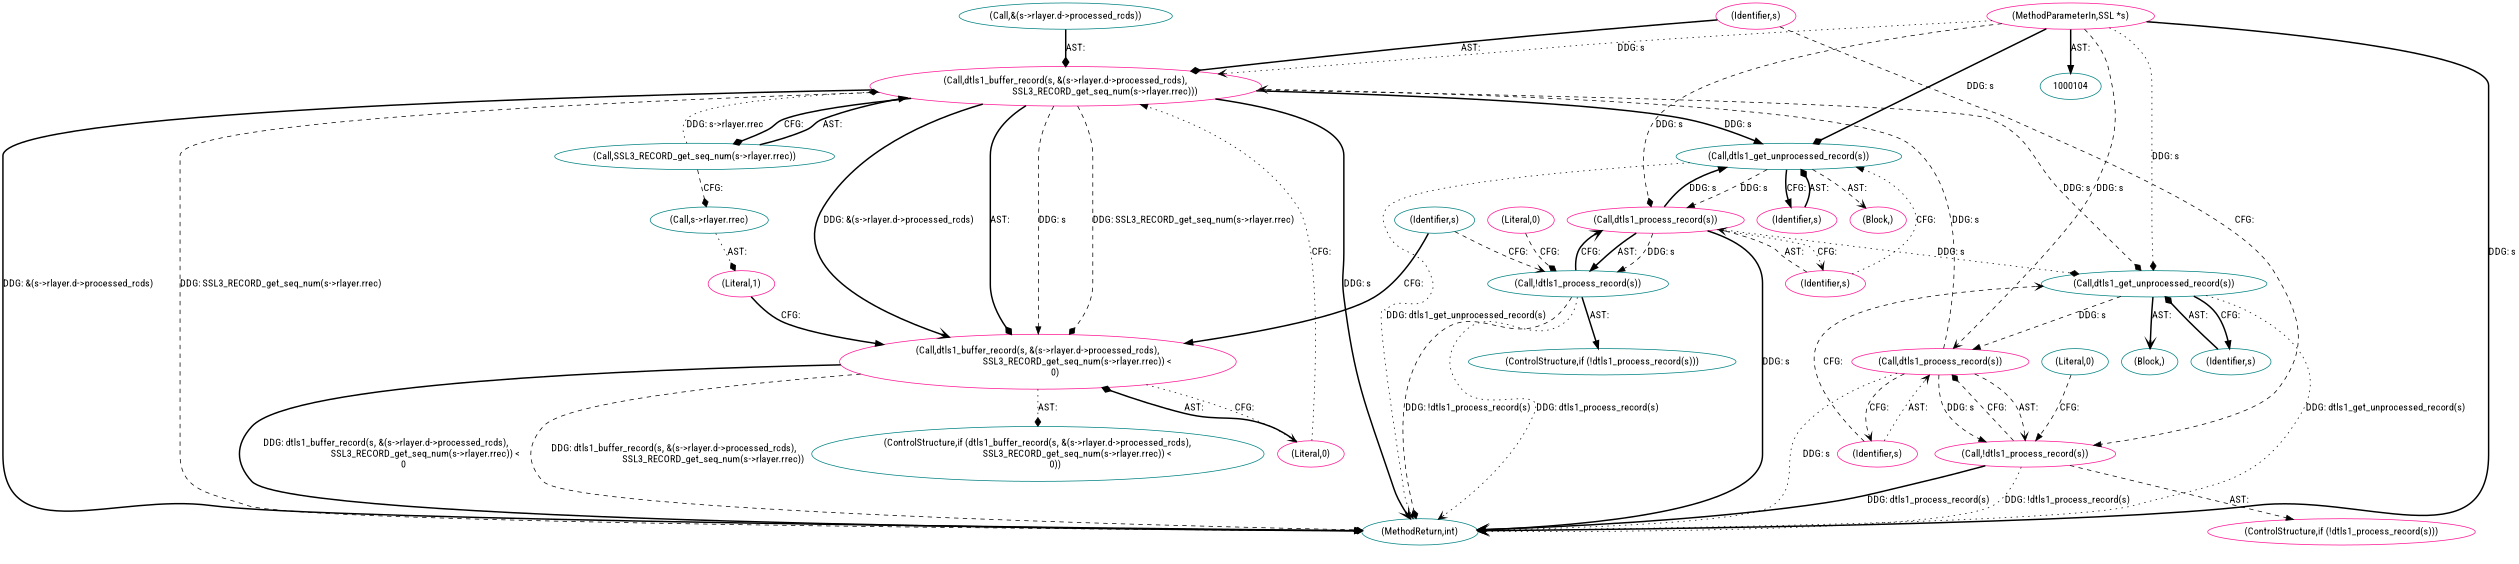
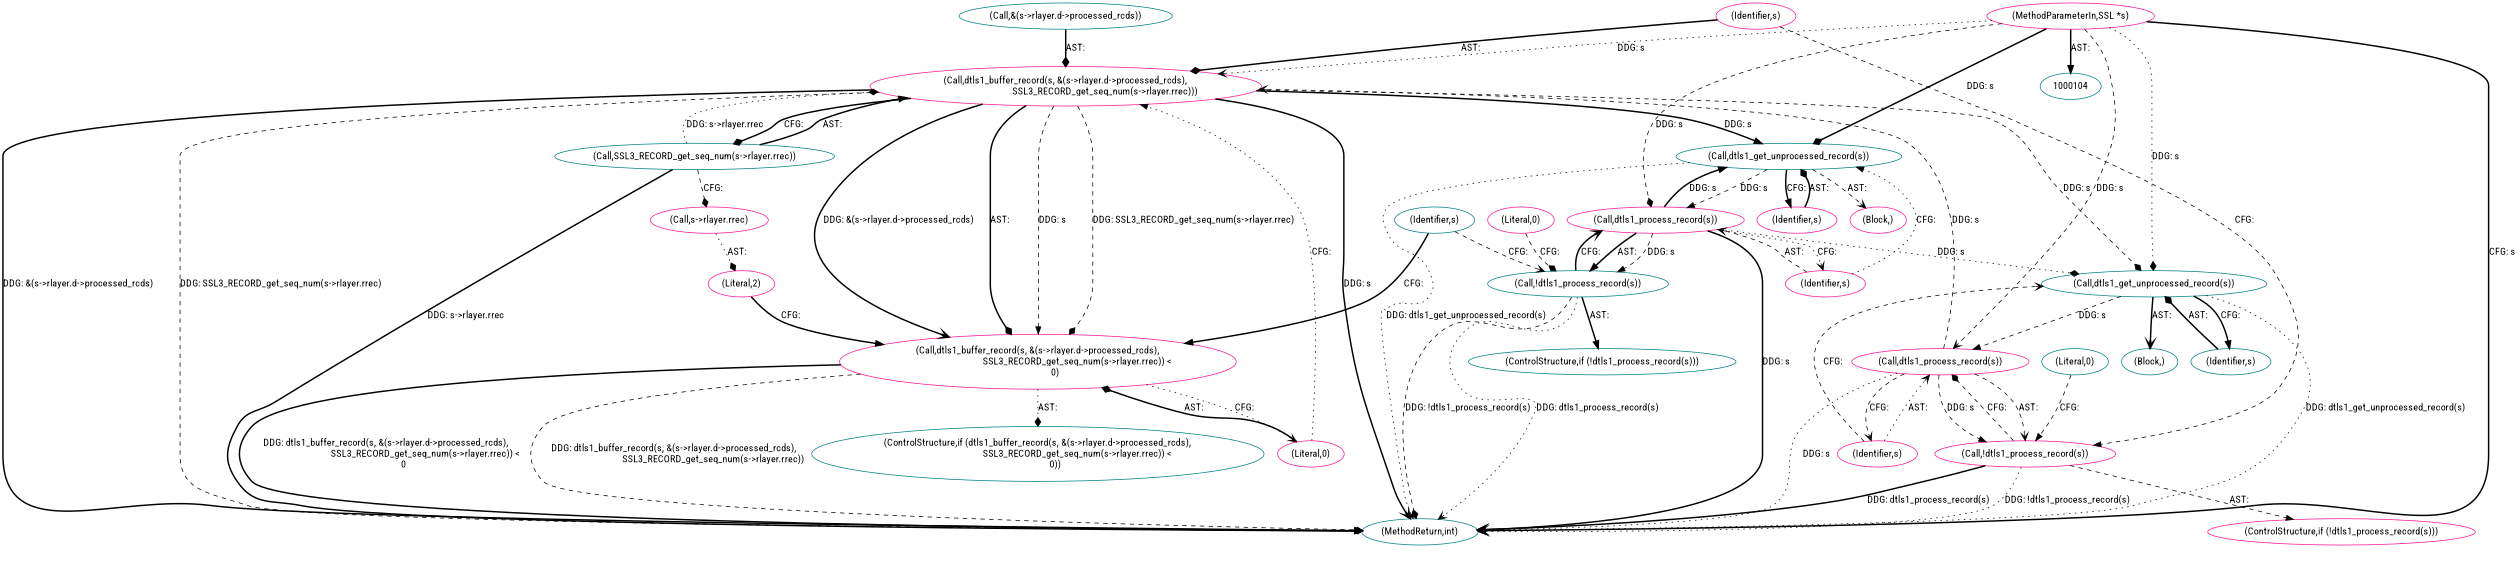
node "(Call,s->rlayer.rrec)": color teal -> deeppink
edge "(MethodParameterIn,SSL *s)" -> "(MethodReturn,int)": label "DDG: s" -> "CFG: s"
node "(Literal,1)": label "(Literal,1)" -> "(Literal,2)"
edge "(Call,SSL3_RECORD_get_seq_num(s->rlayer.rrec))" -> "(MethodReturn,int)": added, label "DDG: s->rlayer.rrec"
